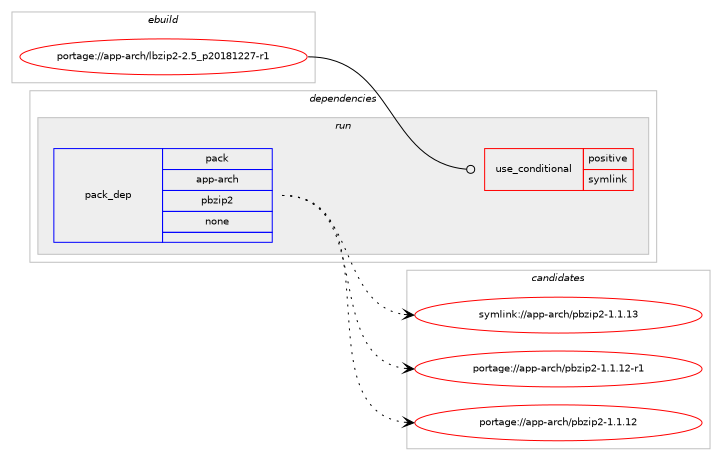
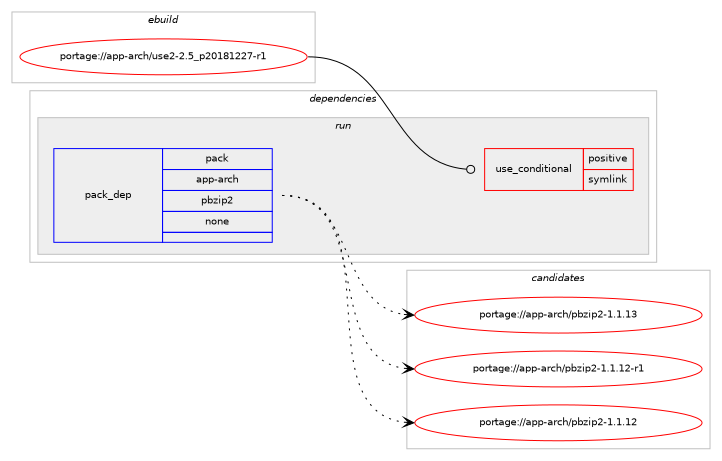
node "portage://app-arch/lbzip2-2.5_p20181227-r1": label "portage://app-arch/lbzip2-2.5_p20181227-r1" -> "portage://app-arch/use2-2.5_p20181227-r1"
node "symlink://app-arch/pbzip2-1.1.13": label "symlink://app-arch/pbzip2-1.1.13" -> "portage://app-arch/pbzip2-1.1.13"
